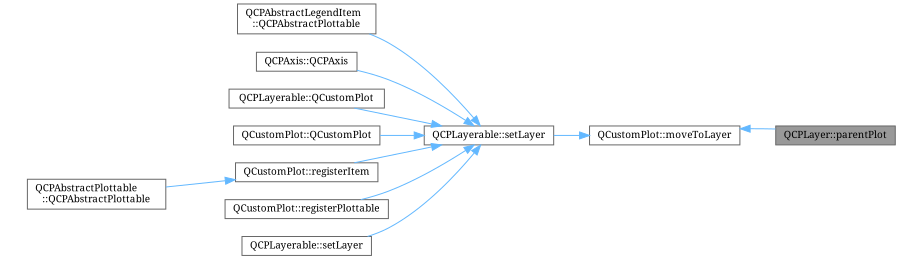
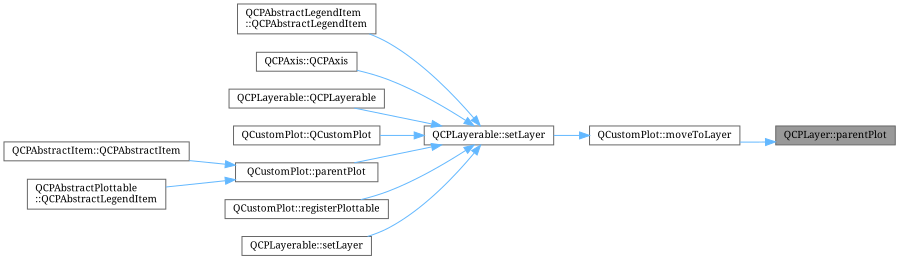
node "QCPAbstractLegendItem ::QCPAbstractPlottable": label "QCPAbstractLegendItem ::QCPAbstractPlottable" -> "QCPAbstractLegendItem ::QCPAbstractLegendItem"
node "QCPLayerable::QCustomPlot": label "QCPLayerable::QCustomPlot" -> "QCPLayerable::QCPLayerable"
edge "QCPLayer::parentPlot" -> "QCustomPlot::moveToLayer": reversed
node "QCPAbstractItem::QCPAbstractItem": added
node "QCustomPlot::registerItem": label "QCustomPlot::registerItem" -> "QCustomPlot::parentPlot"
node "QCPAbstractPlottable ::QCPAbstractPlottable": label "QCPAbstractPlottable ::QCPAbstractPlottable" -> "QCPAbstractPlottable ::QCPAbstractLegendItem"
